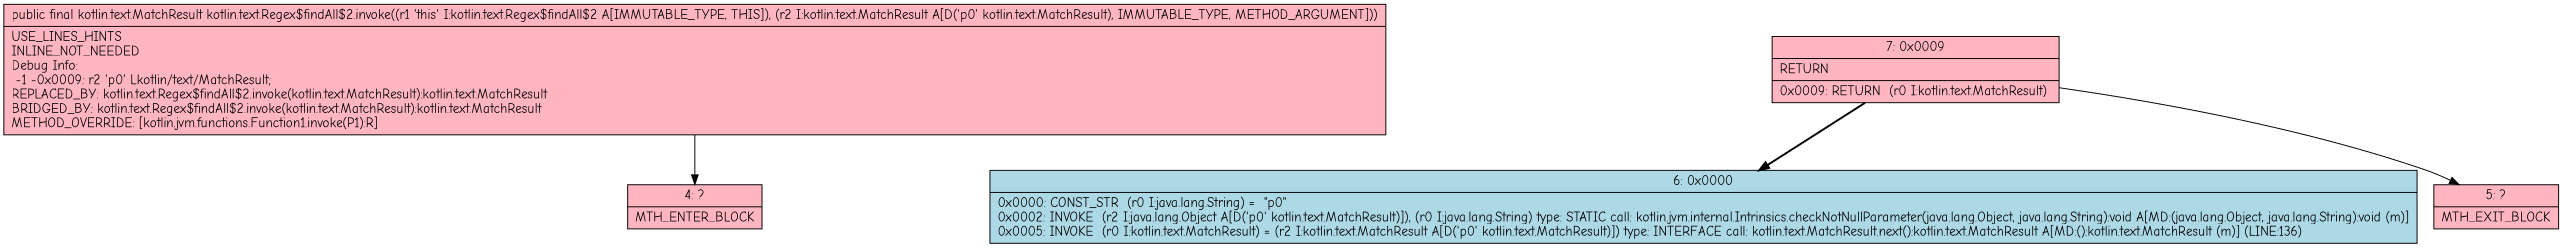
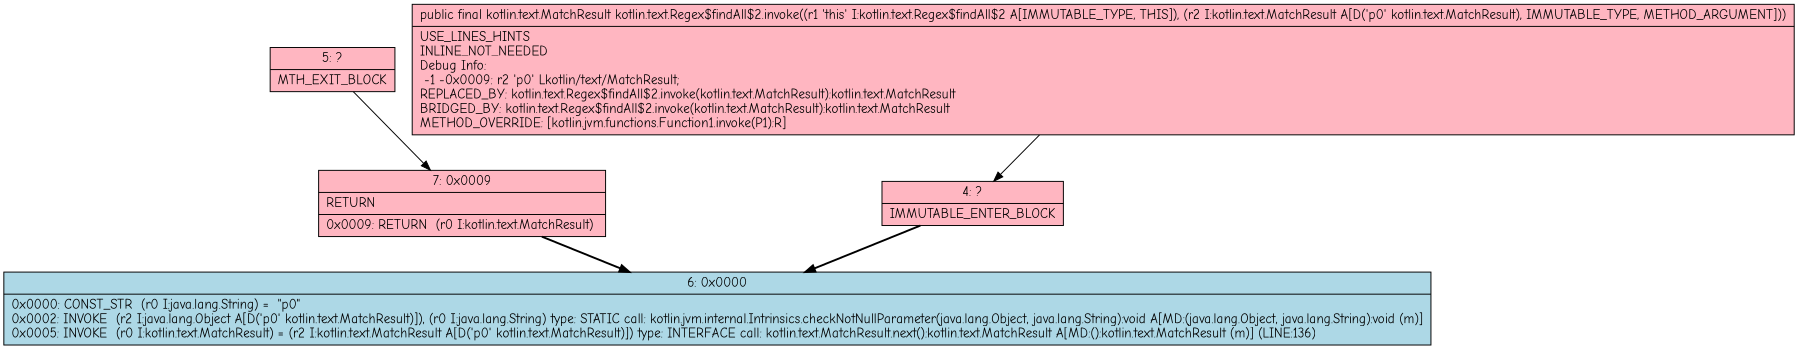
edge "7: 0x0009" -> "5: ?": reversed
node "4: ?": text "MTH_ENTER_BLOCK" -> "IMMUTABLE_ENTER_BLOCK"
edge "4: ?" -> "6: 0x0000": added
